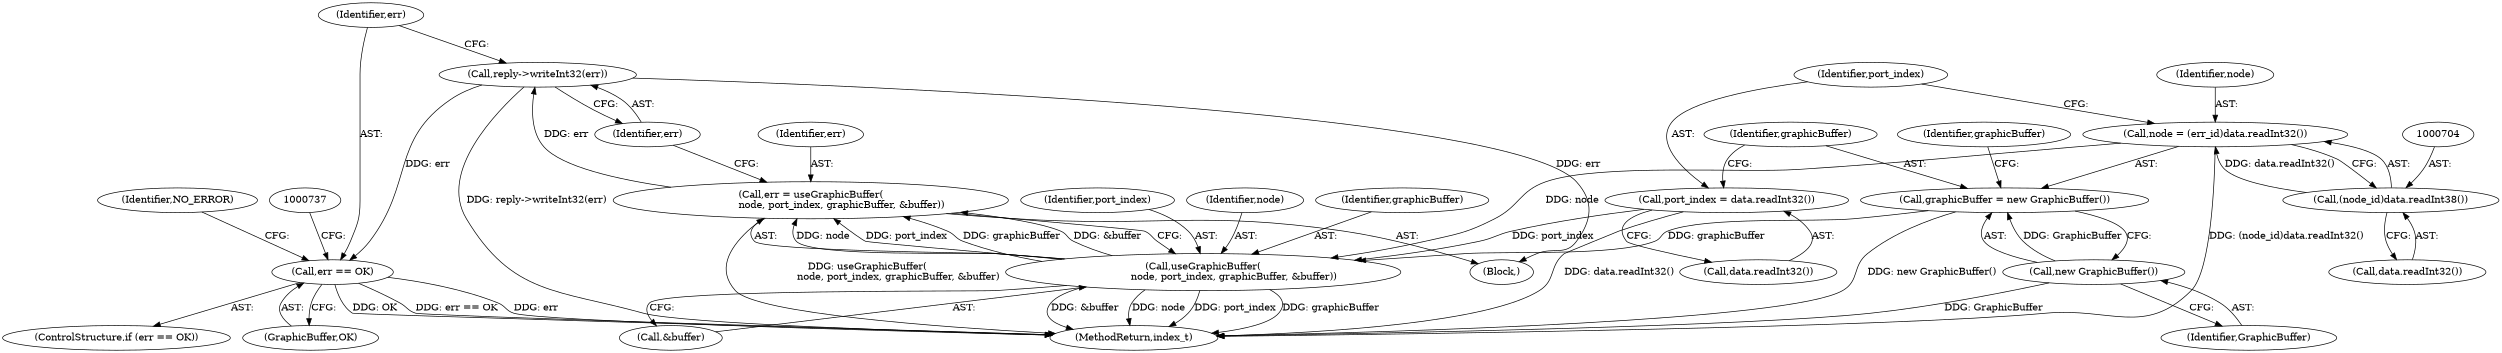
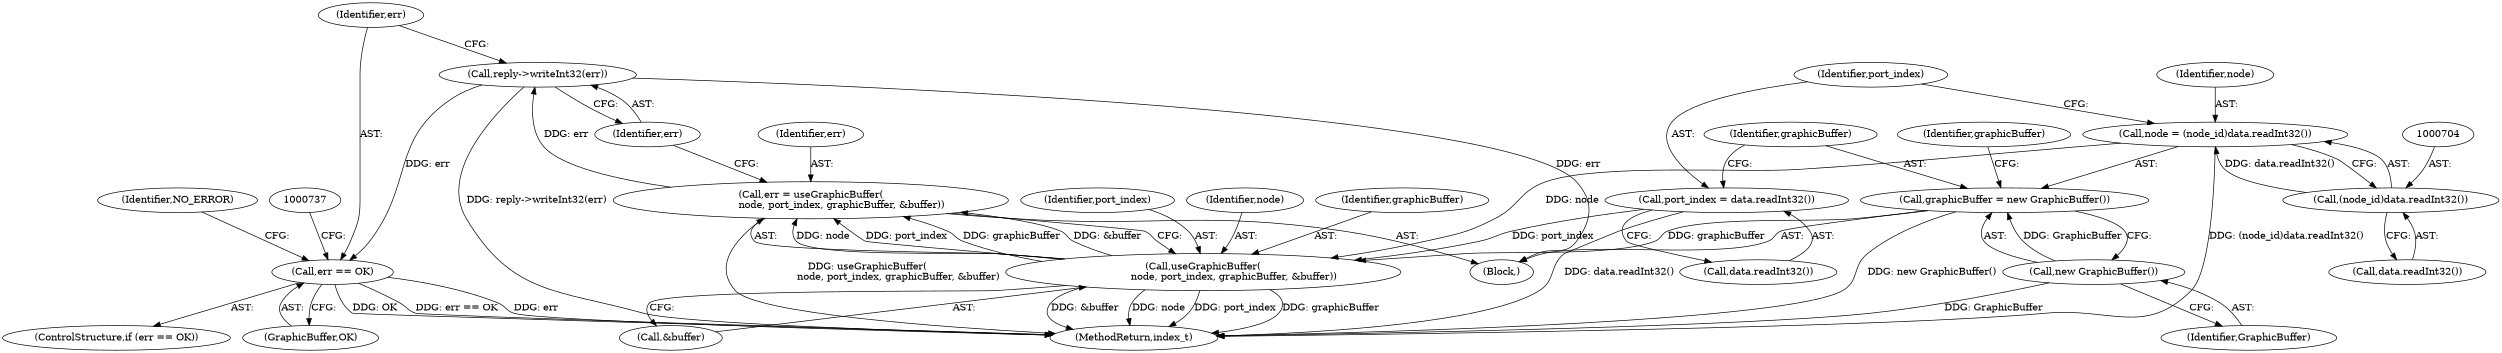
node "(Call,node = (err_id)data.readInt32())": label "(Call,node = (err_id)data.readInt32())" -> "(Call,node = (node_id)data.readInt32())"
node "(Call,(node_id)data.readInt38())": label "(Call,(node_id)data.readInt38())" -> "(Call,(node_id)data.readInt32())"
edge "(Call,graphicBuffer = new GraphicBuffer())" -> "(Block,)": added, label "AST:"
